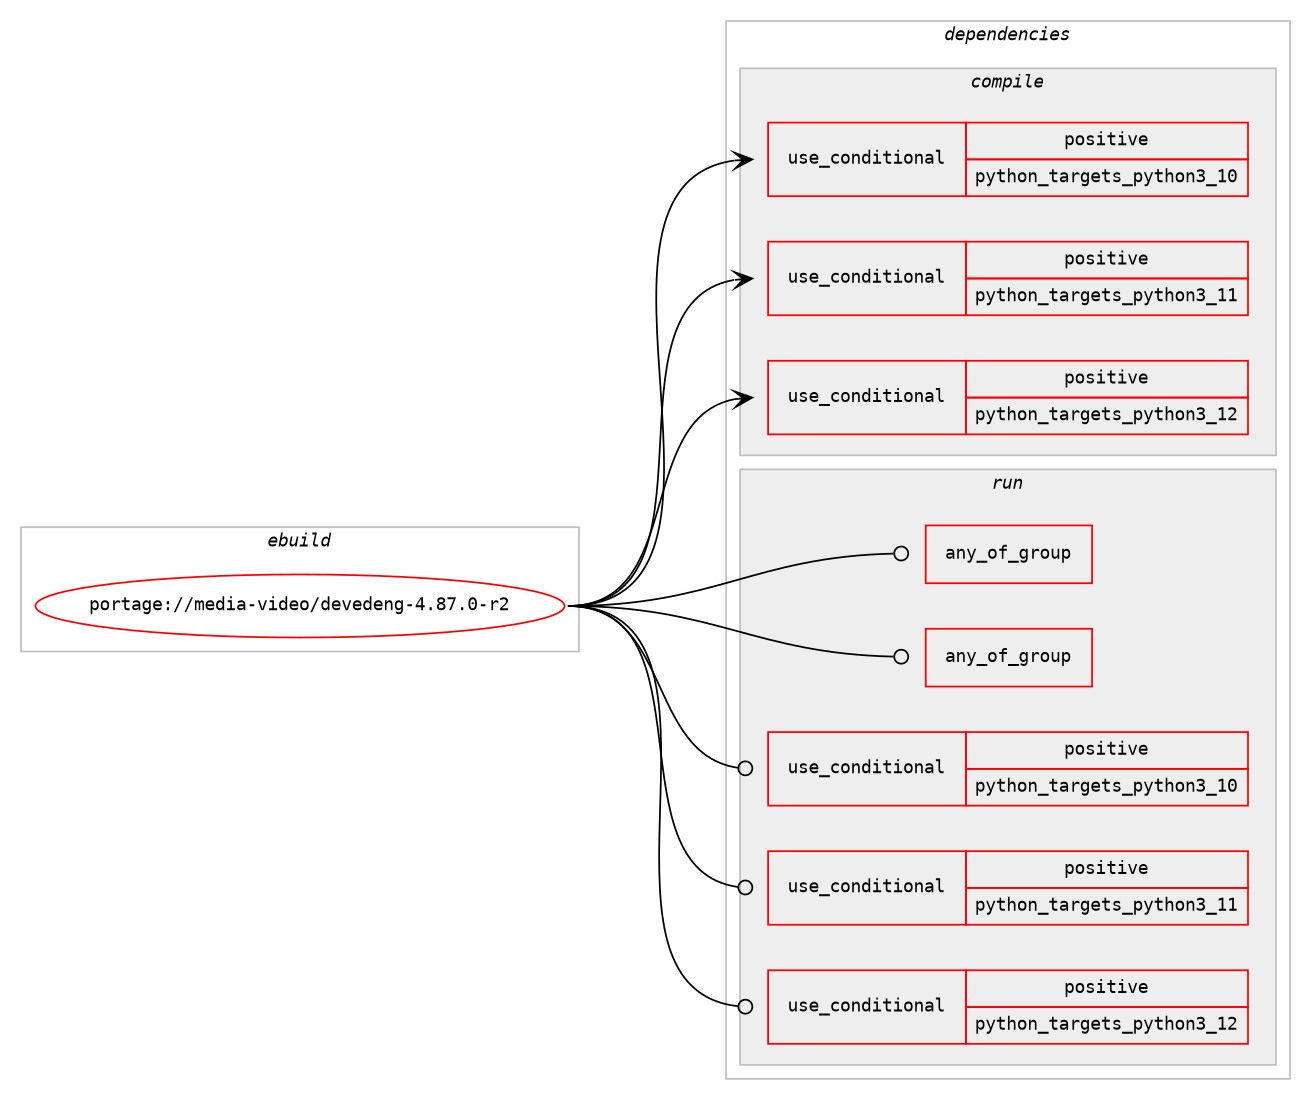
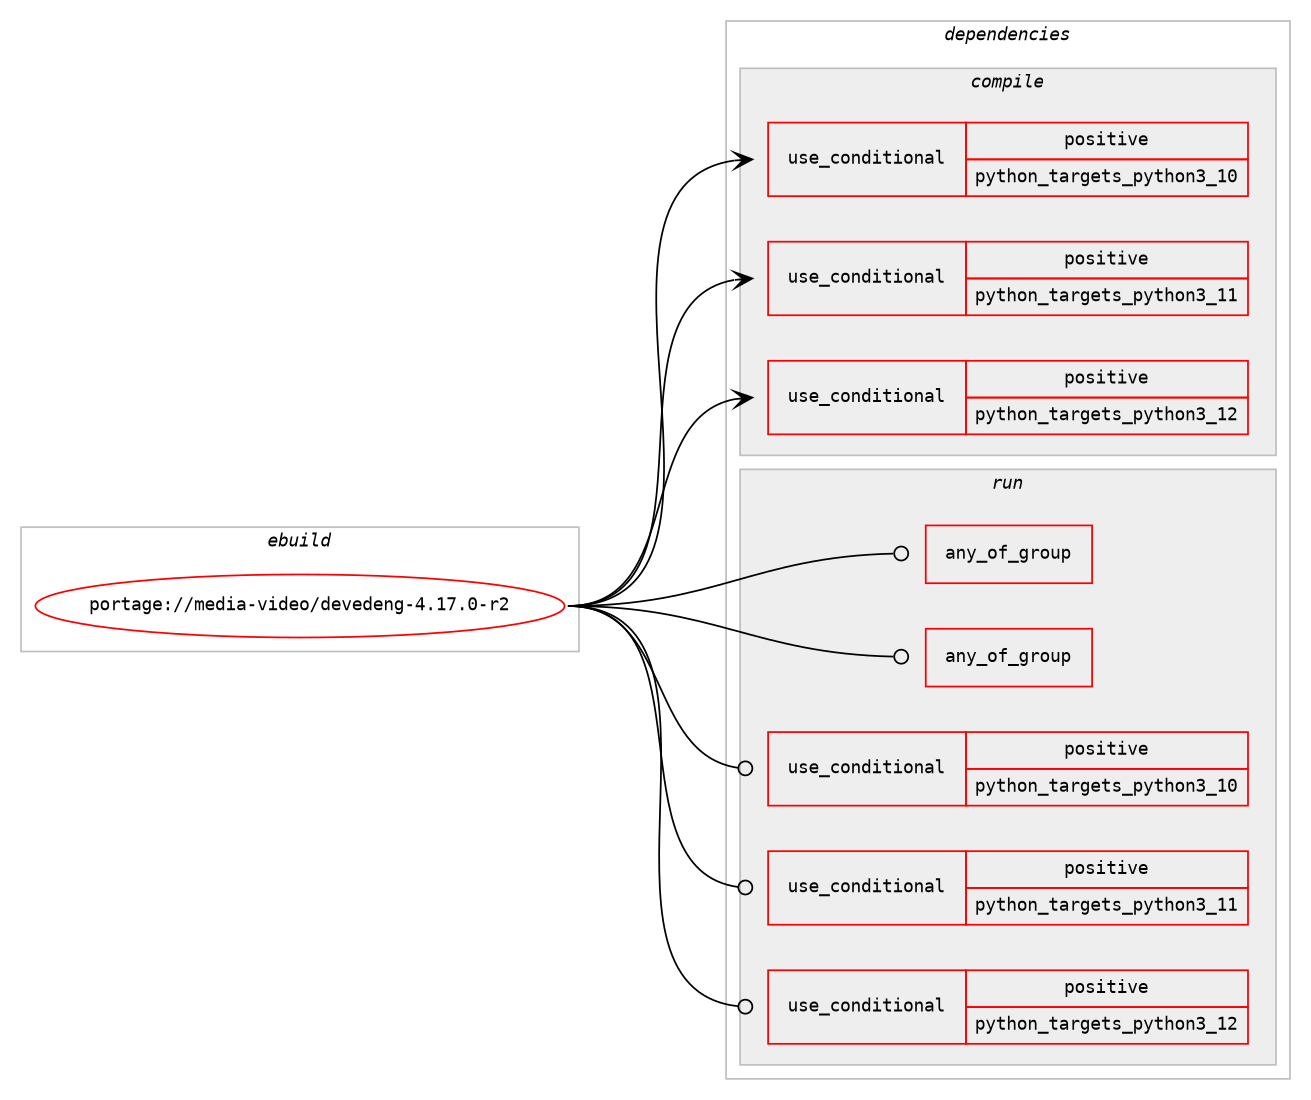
node "portage://media-video/devedeng-4.87.0-r2": label "portage://media-video/devedeng-4.87.0-r2" -> "portage://media-video/devedeng-4.17.0-r2"
